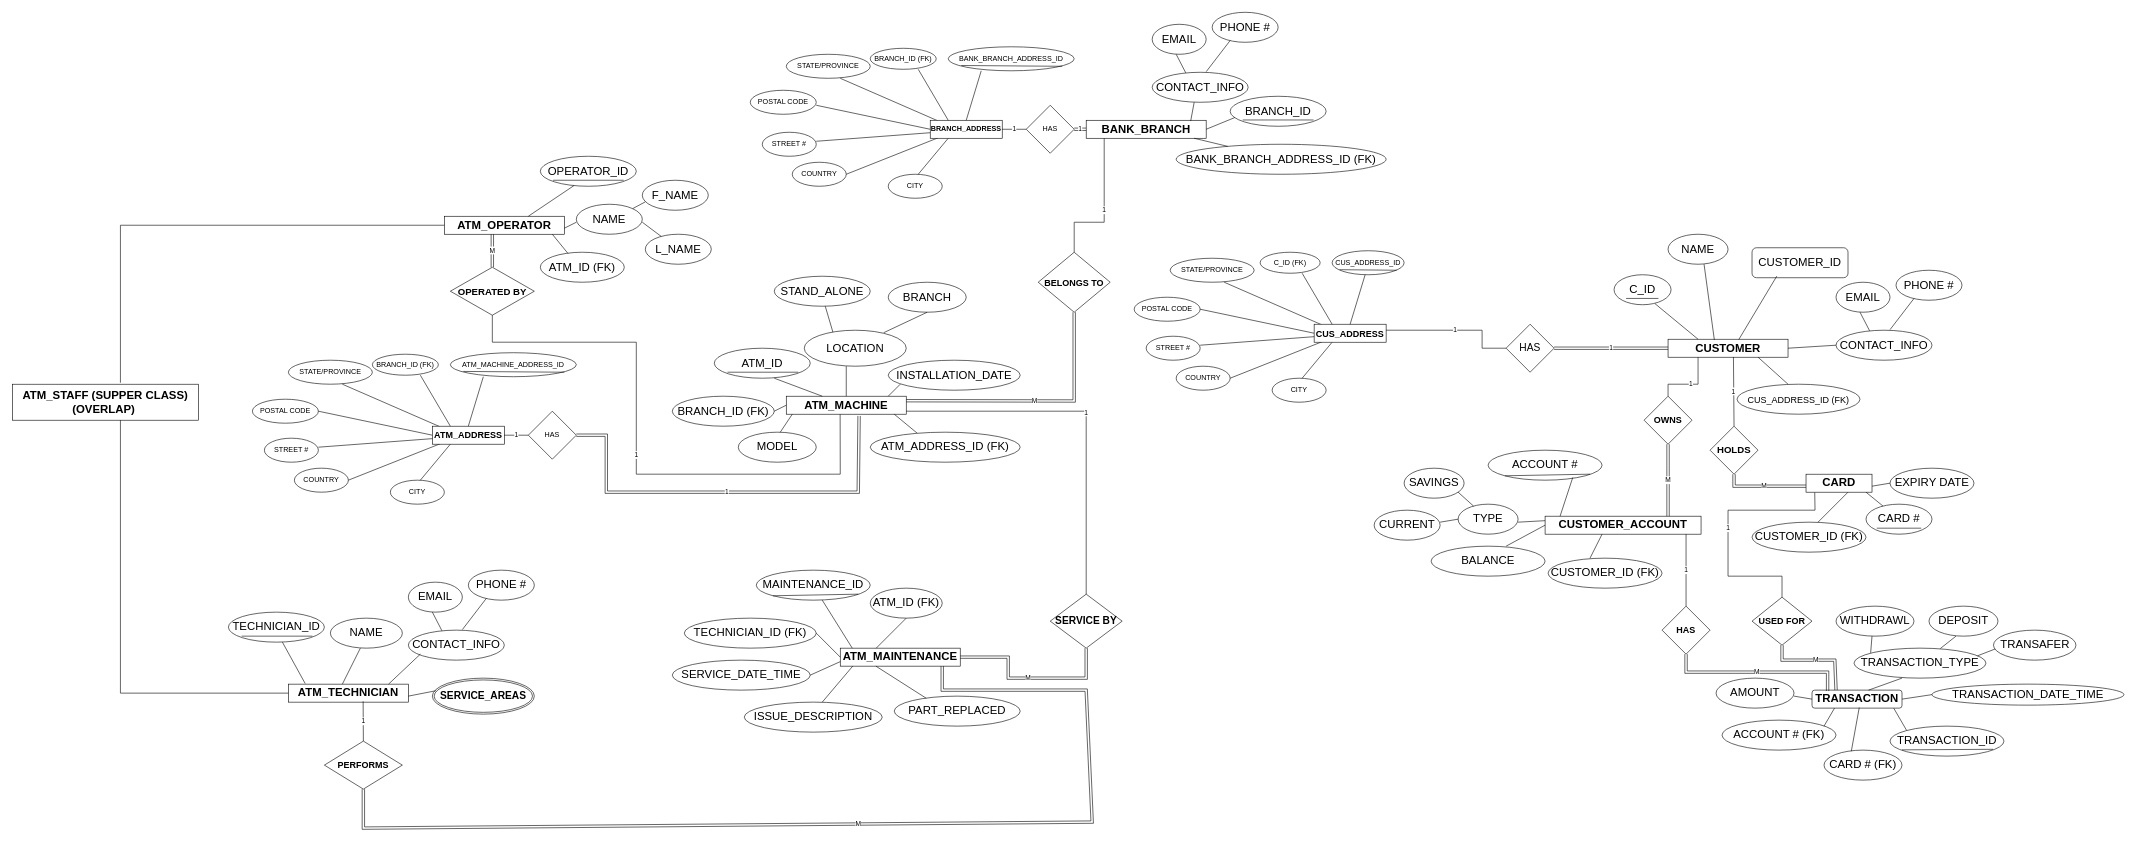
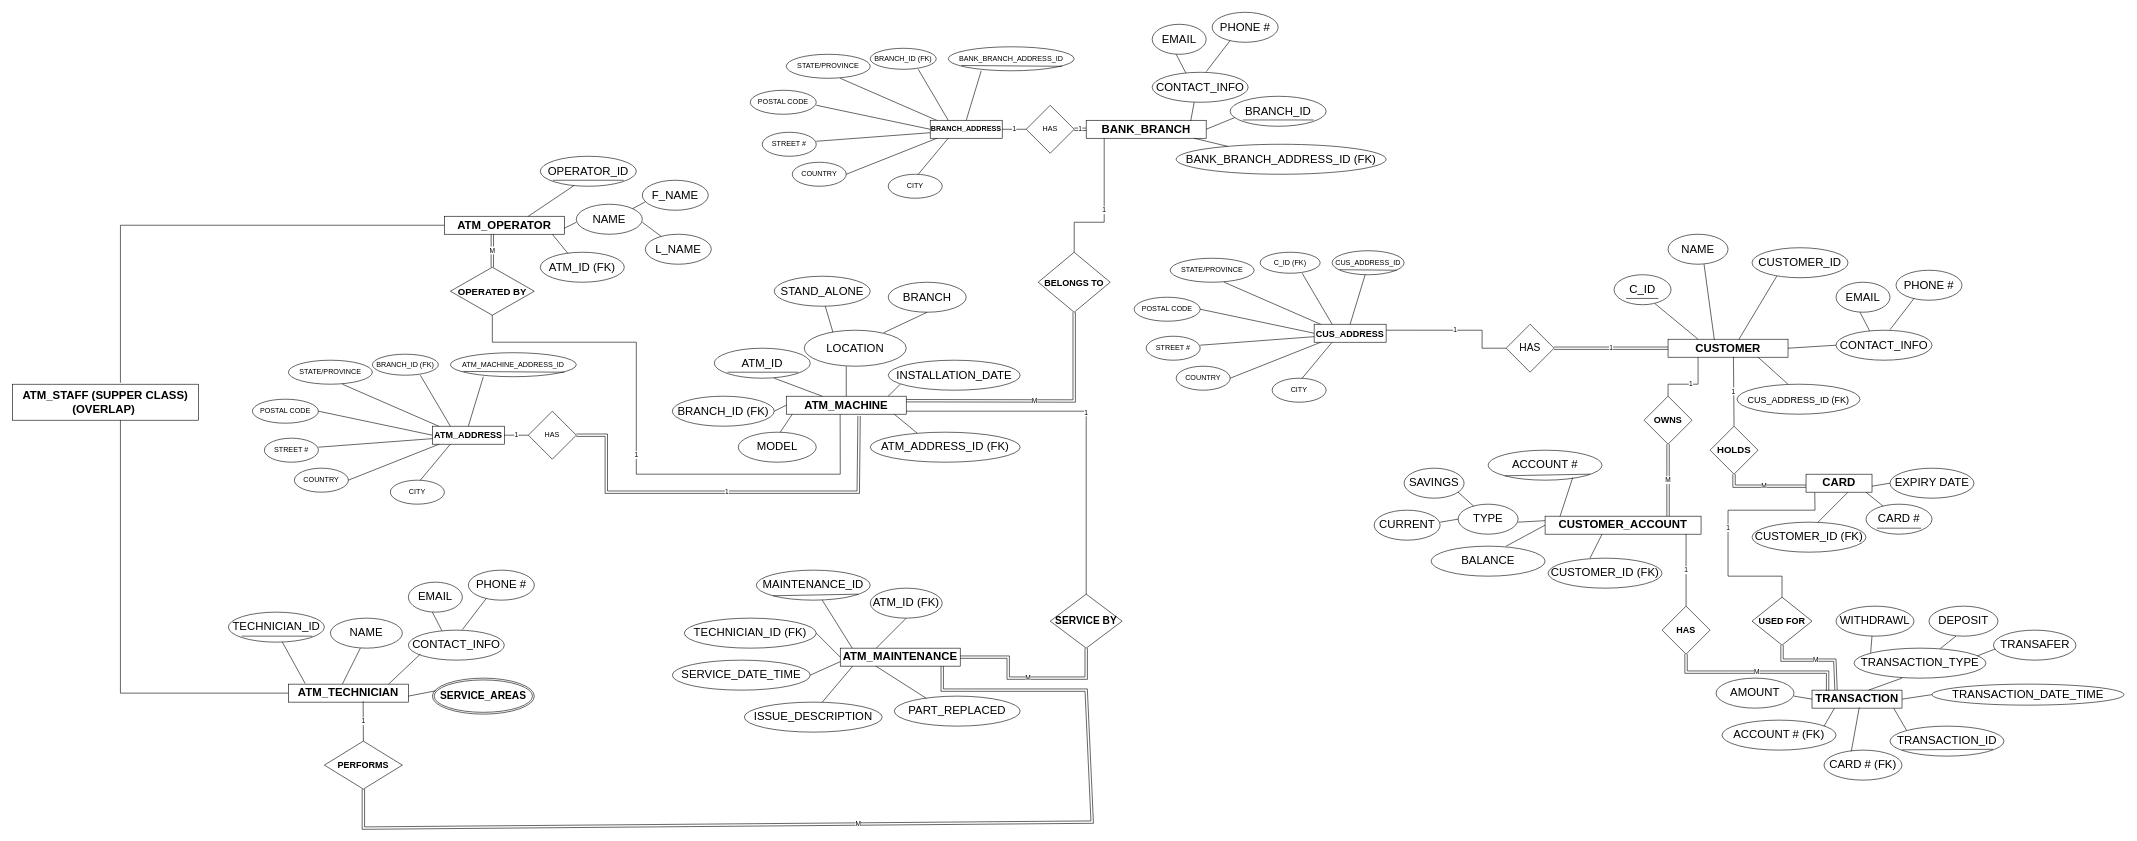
node "CUSTOMER_ID": shape rounded rectangle -> ellipse
node "TRANSACTION": shape rounded rectangle -> rectangle
